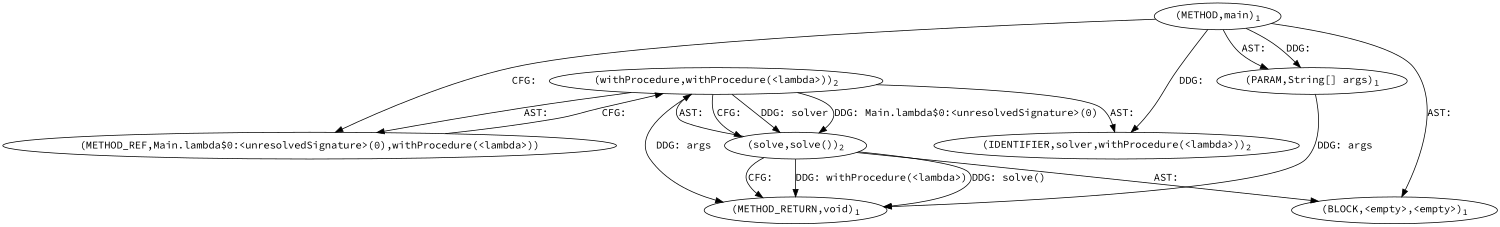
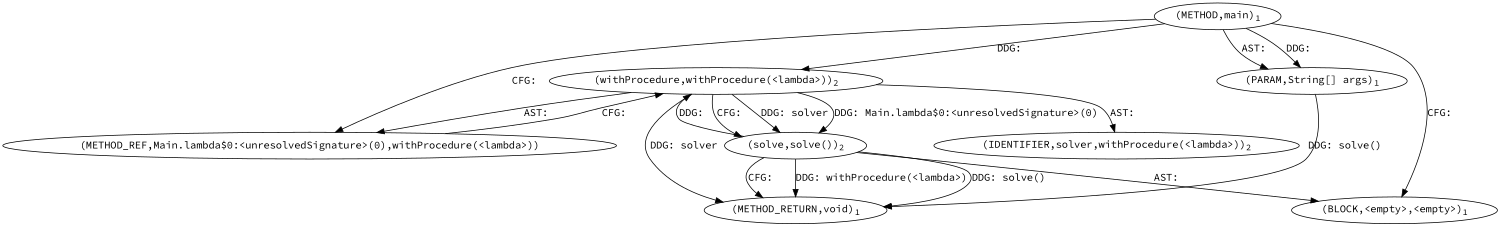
edge "(METHOD,main)" -> "(IDENTIFIER,solver,withProcedure(<lambda>))": now "(METHOD,main)" -> "(withProcedure,withProcedure(<lambda>))"
edge "(solve,solve())" -> "(withProcedure,withProcedure(<lambda>))": label "AST: " -> "DDG: "
edge "(METHOD,main)" -> "(BLOCK,<empty>,<empty>)": label "AST: " -> "CFG: "
edge "(withProcedure,withProcedure(<lambda>))" -> "(METHOD_RETURN,void)": label "DDG: args" -> "DDG: solver"
edge "(PARAM,String[] args)" -> "(METHOD_RETURN,void)": label "DDG: args" -> "DDG: solve()"
